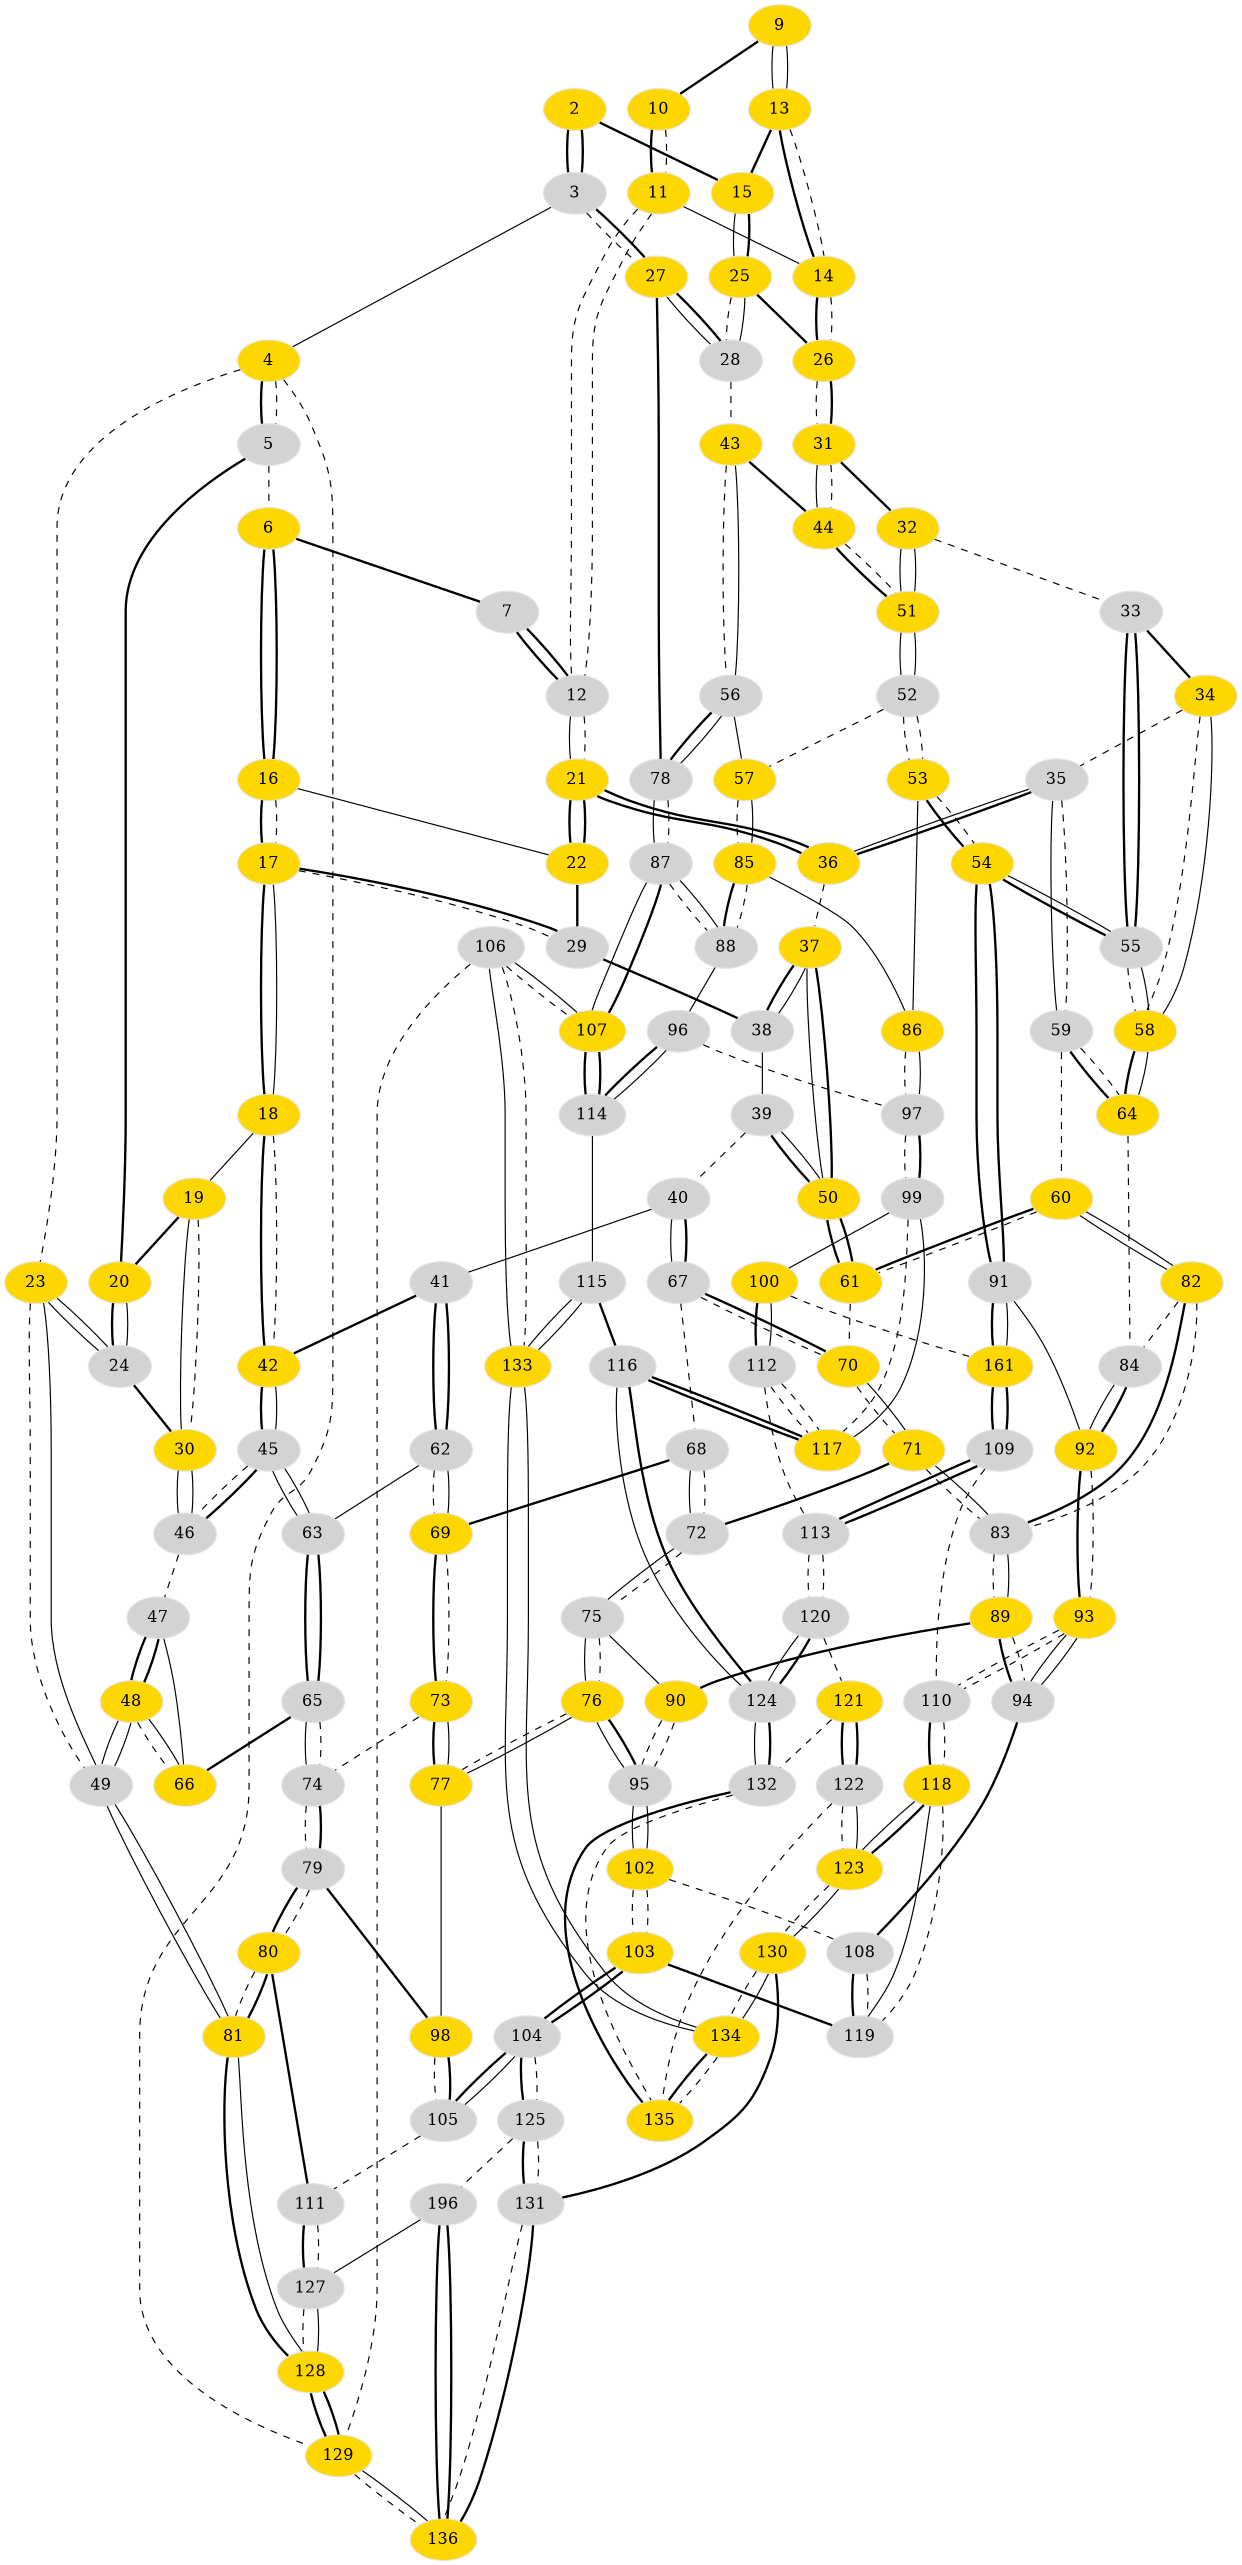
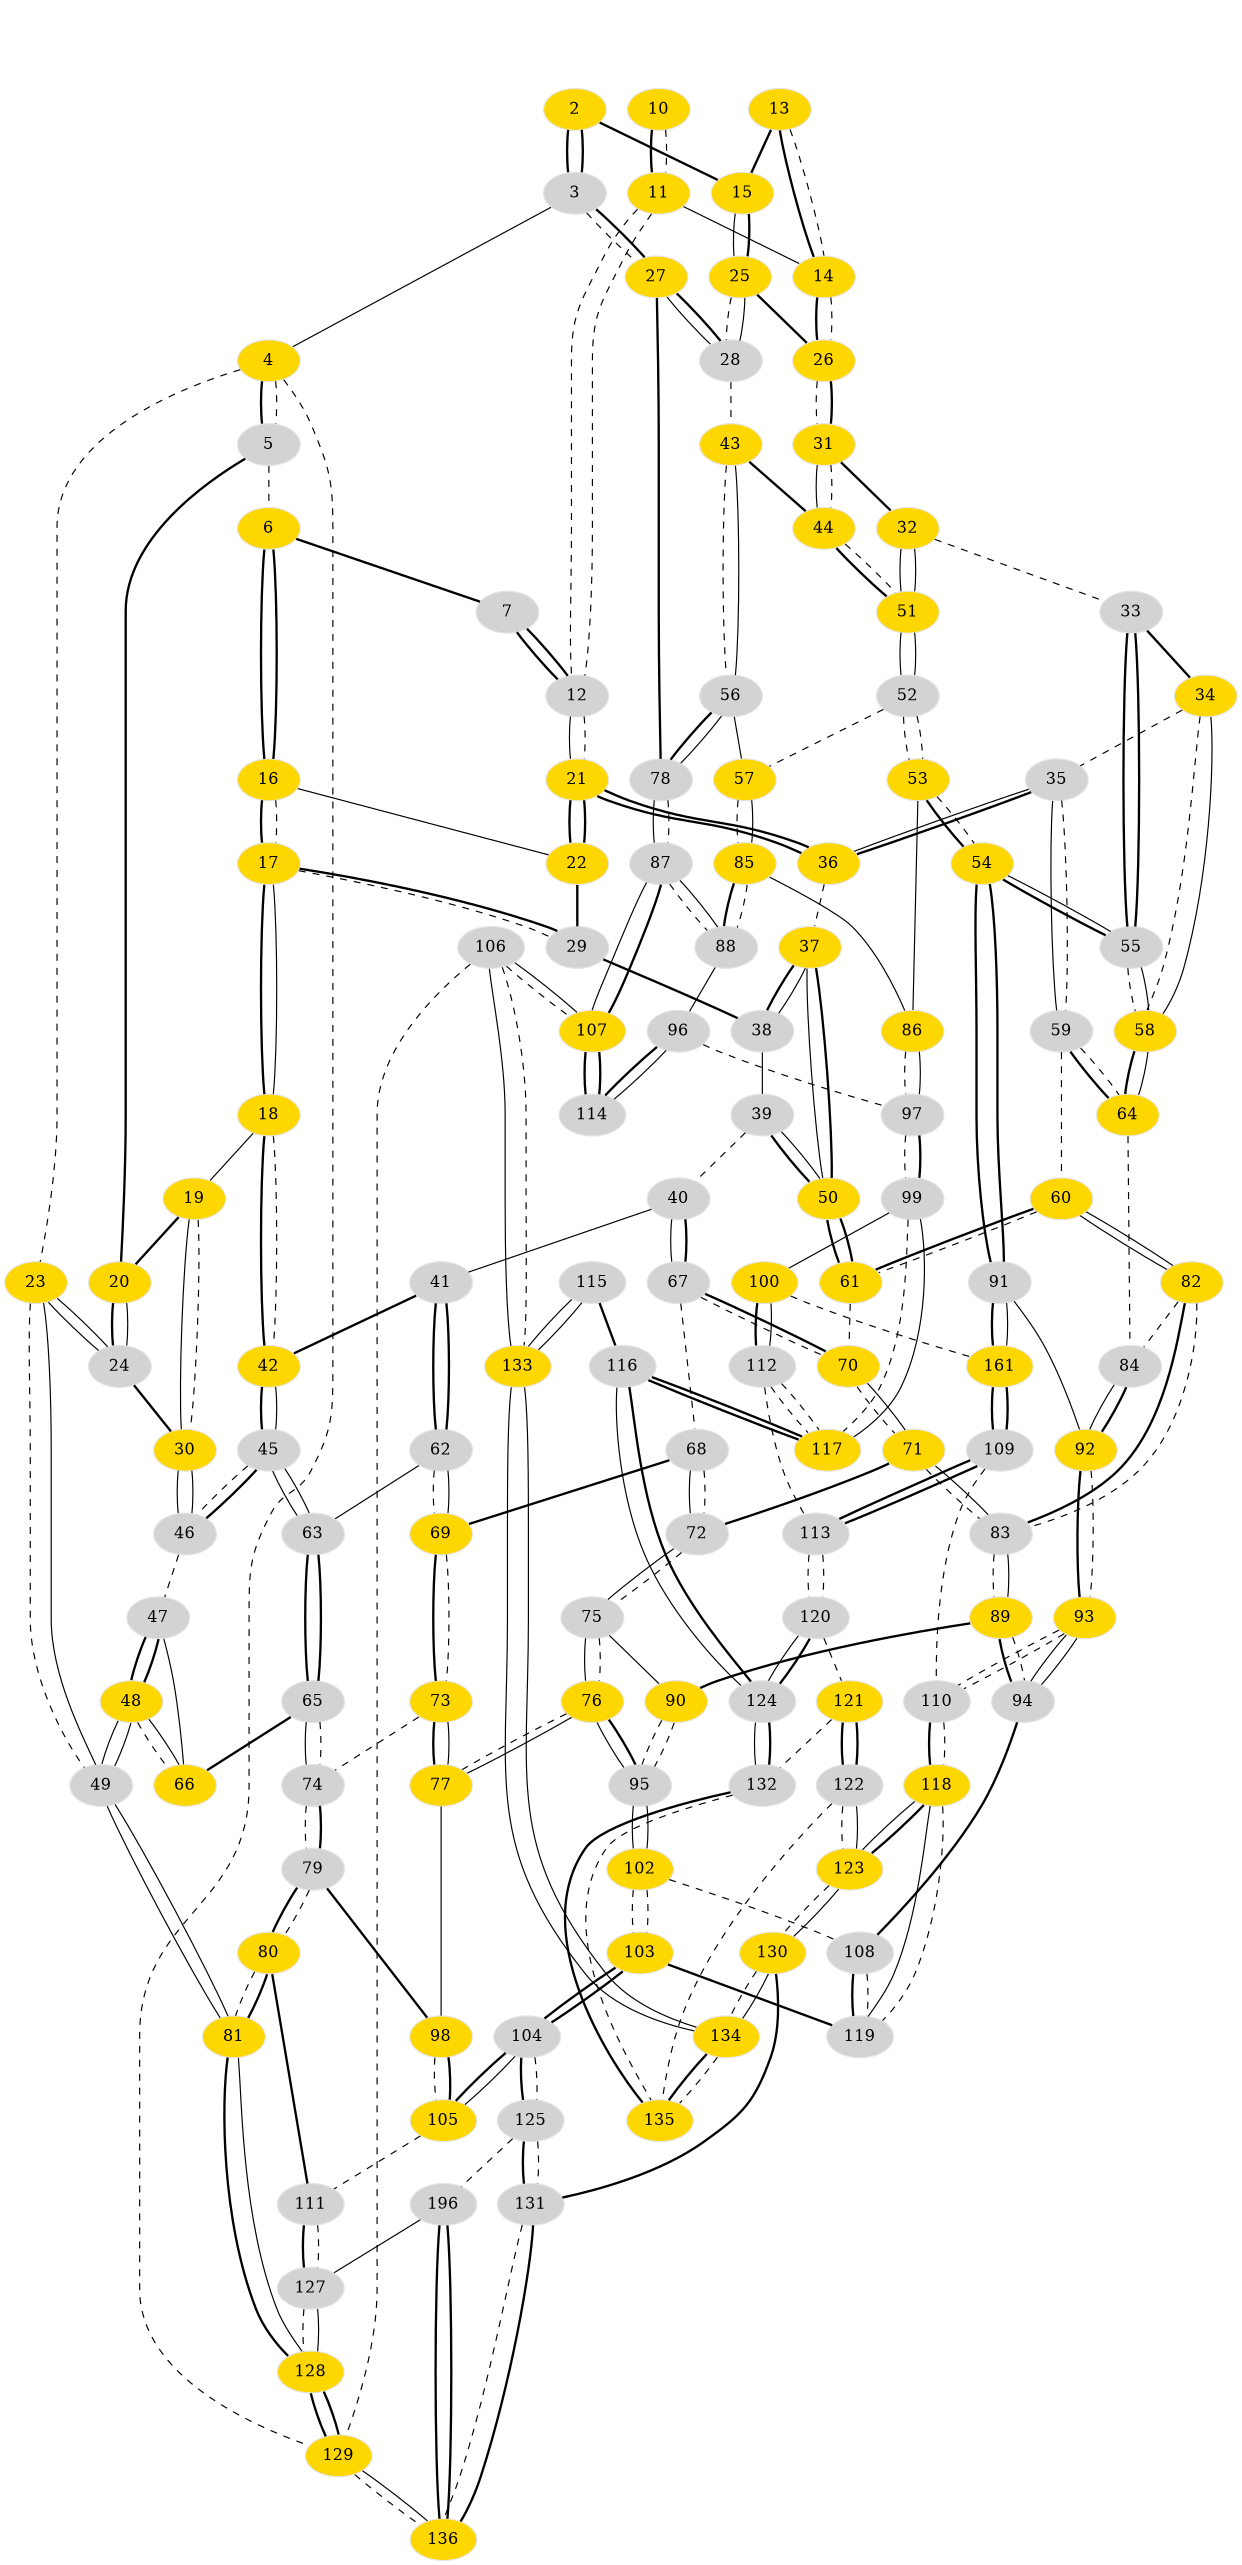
node "9": removed
edge "114" -- "115": removed
node "105": fillcolor lightgrey -> gold
